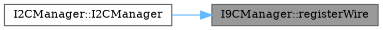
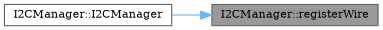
node "I9CManager::registerWire": label "I9CManager::registerWire" -> "I2CManager::registerWire"
